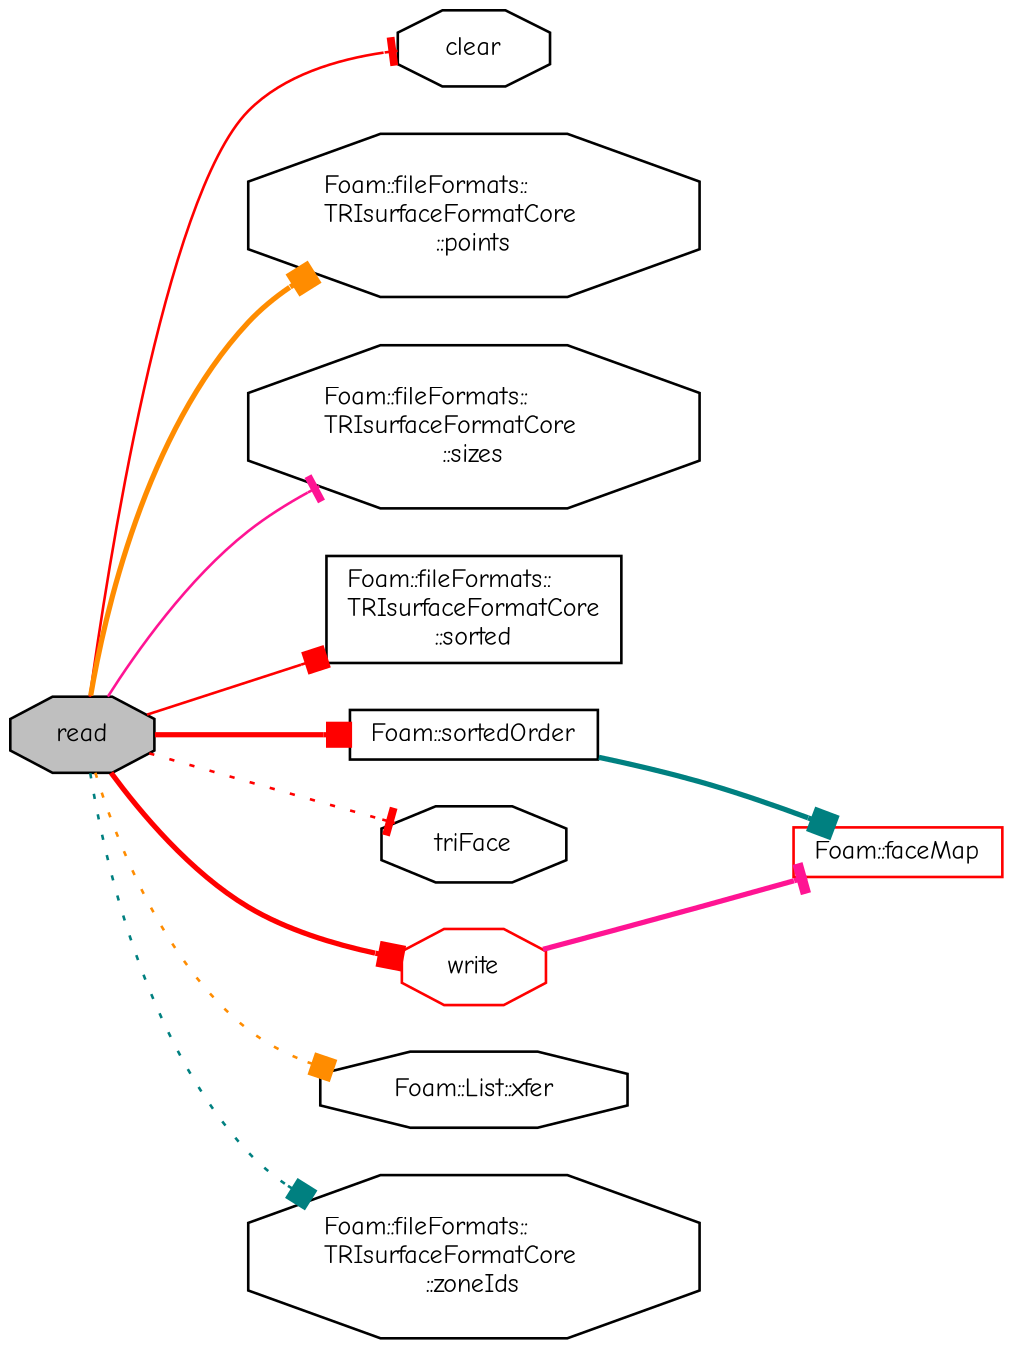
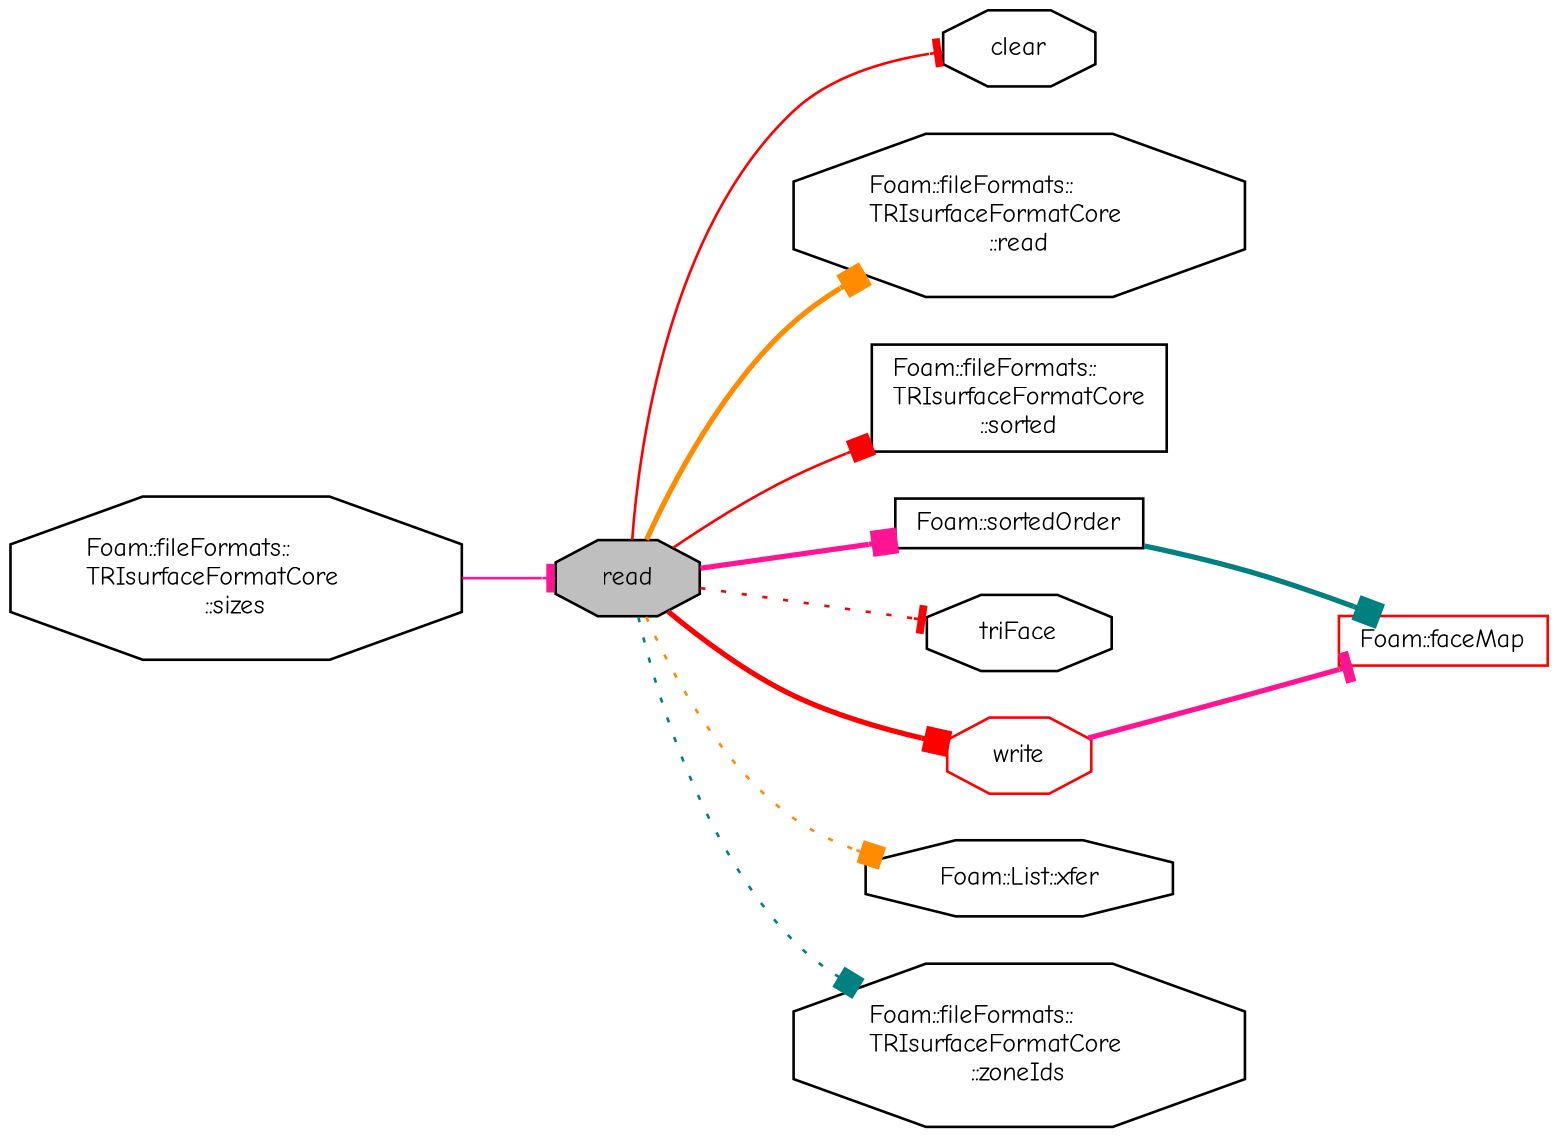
node "Foam::fileFormats:: TRIsurfaceFormatCore ::points": label "Foam::fileFormats:: TRIsurfaceFormatCore ::points" -> "Foam::fileFormats:: TRIsurfaceFormatCore ::read"
edge "read" -> "Foam::fileFormats:: TRIsurfaceFormatCore ::sizes": reversed
edge "read" -> "Foam::sortedOrder": color red -> deeppink
